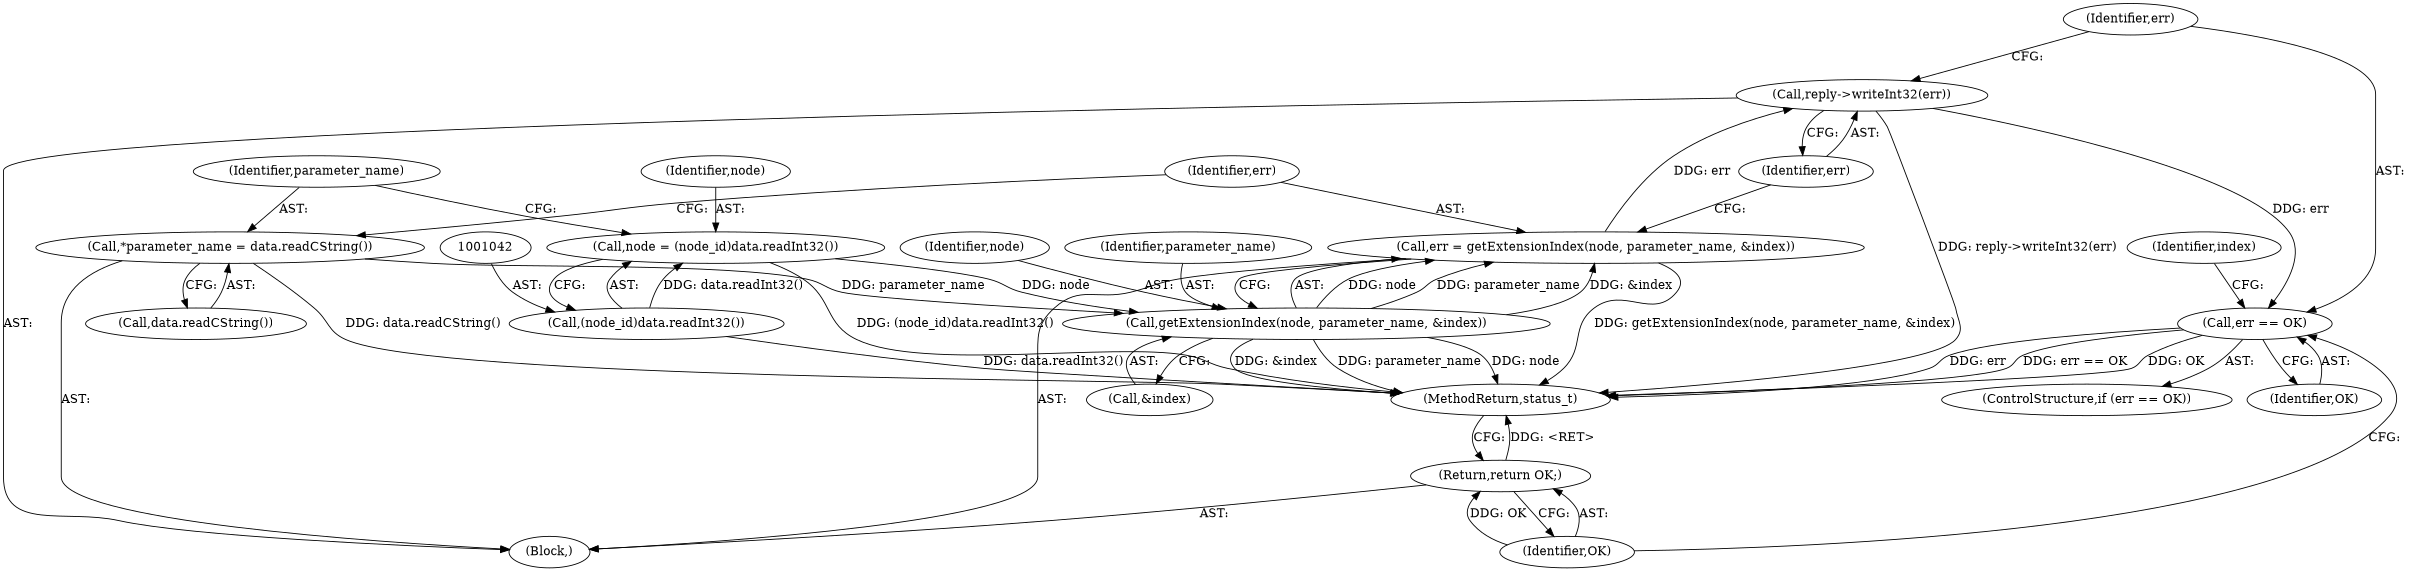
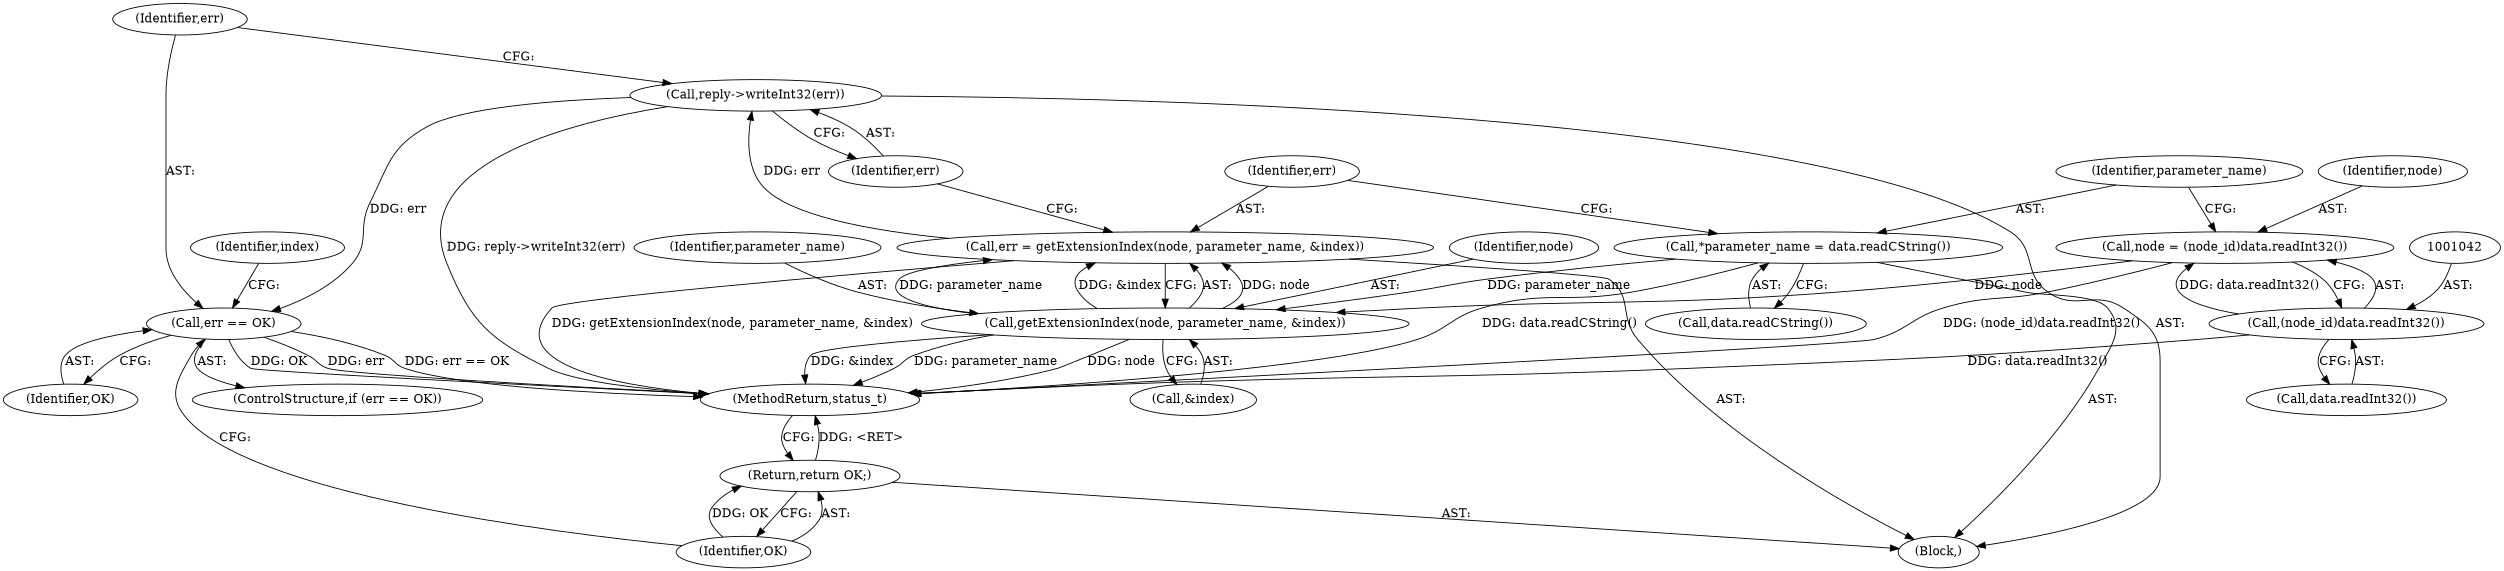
node "(Call,data.readInt32())": added
